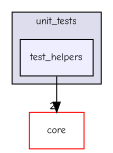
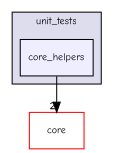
node "test_helpers": label "test_helpers" -> "core_helpers"
